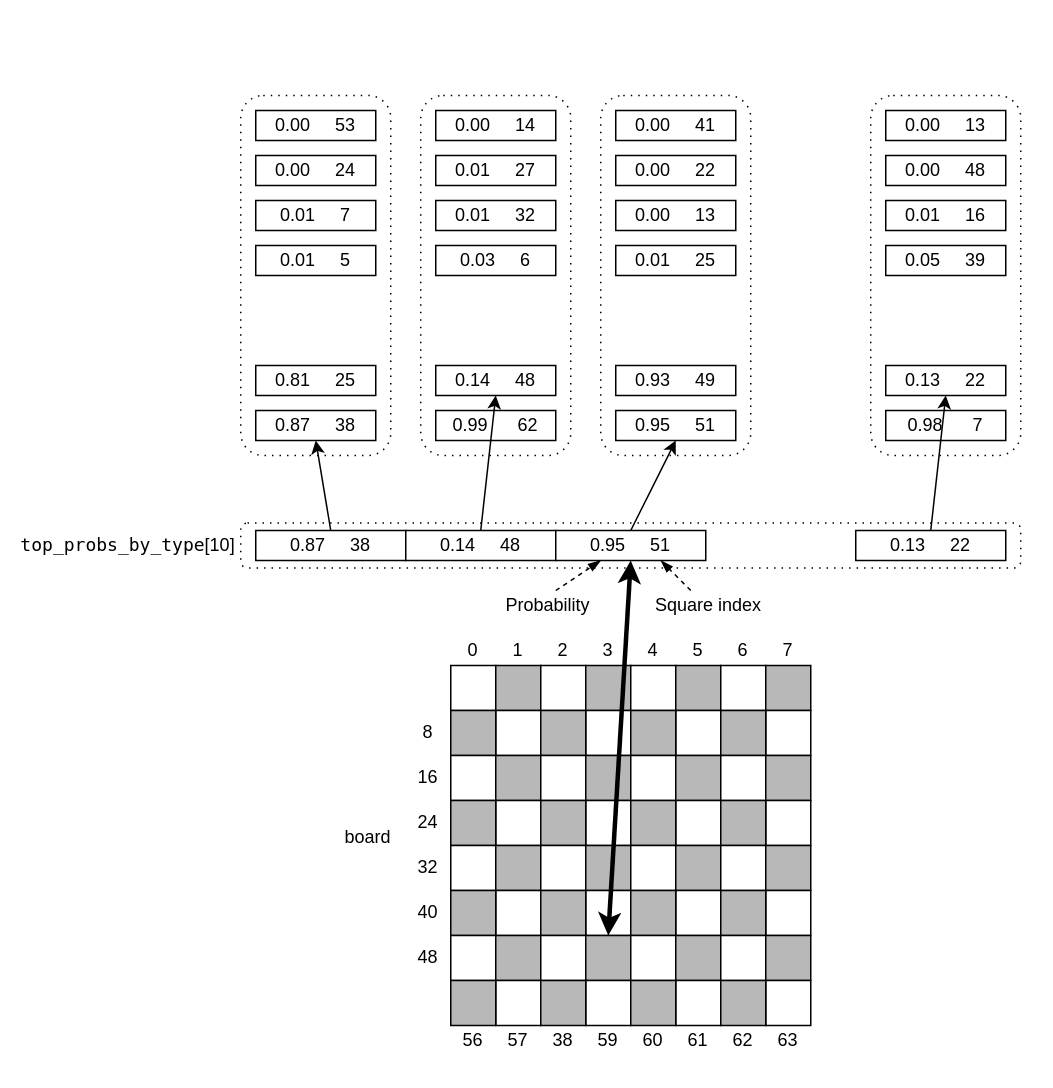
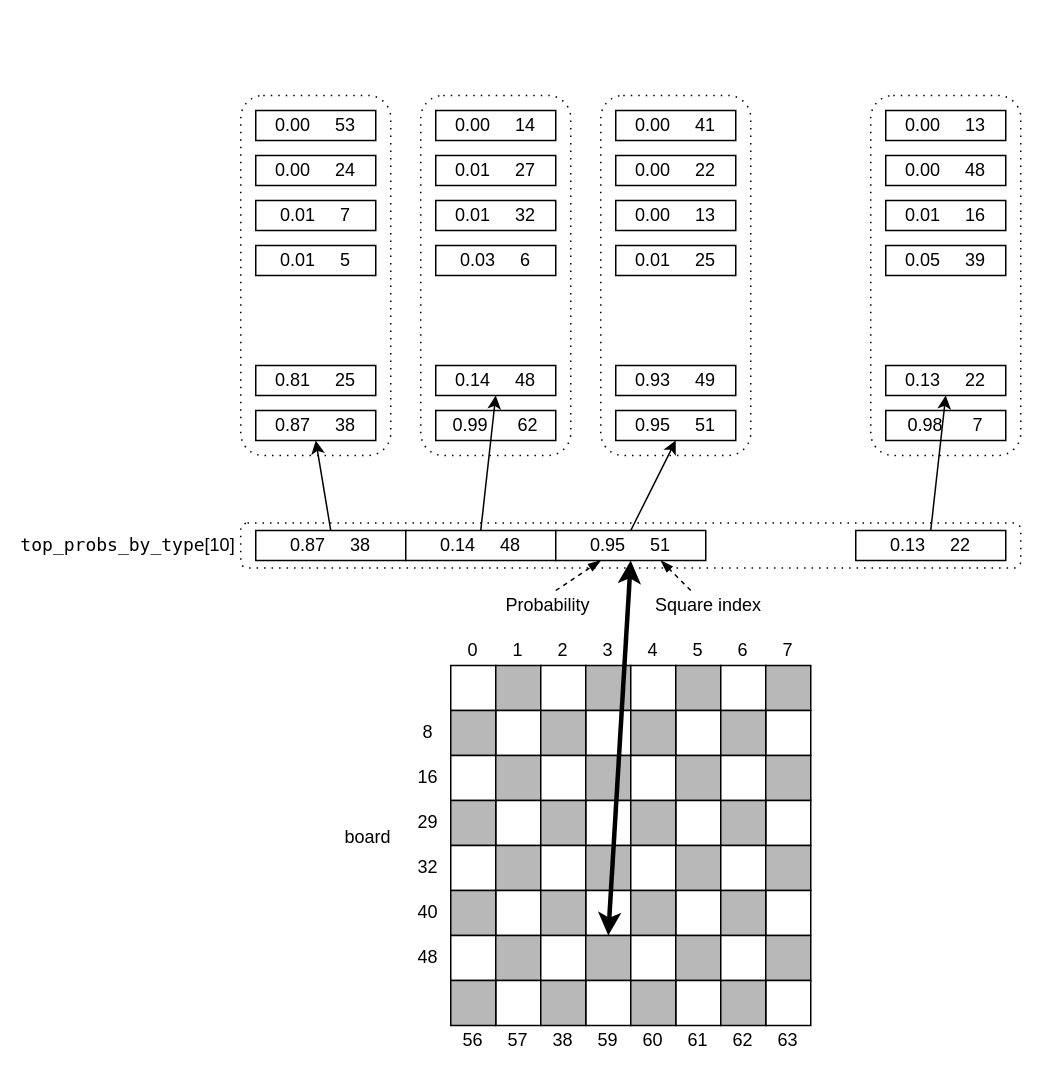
node "24": label "24" -> "29"
